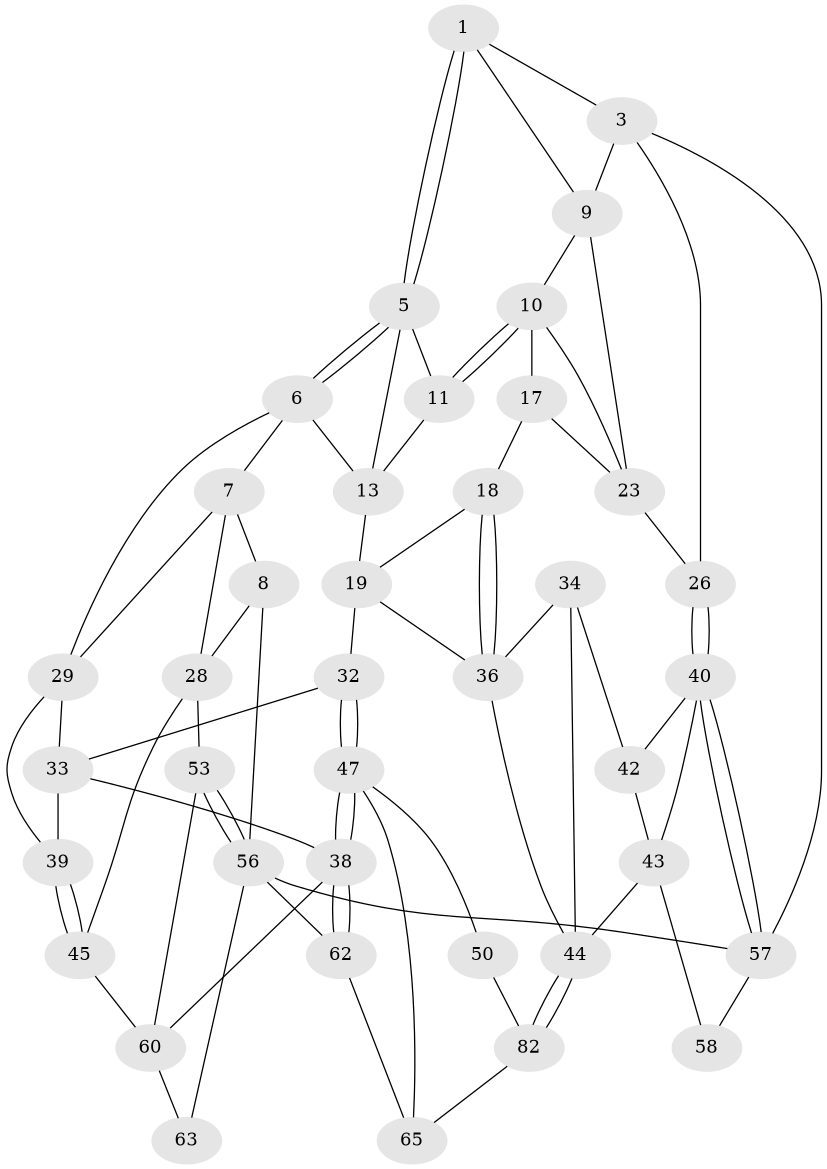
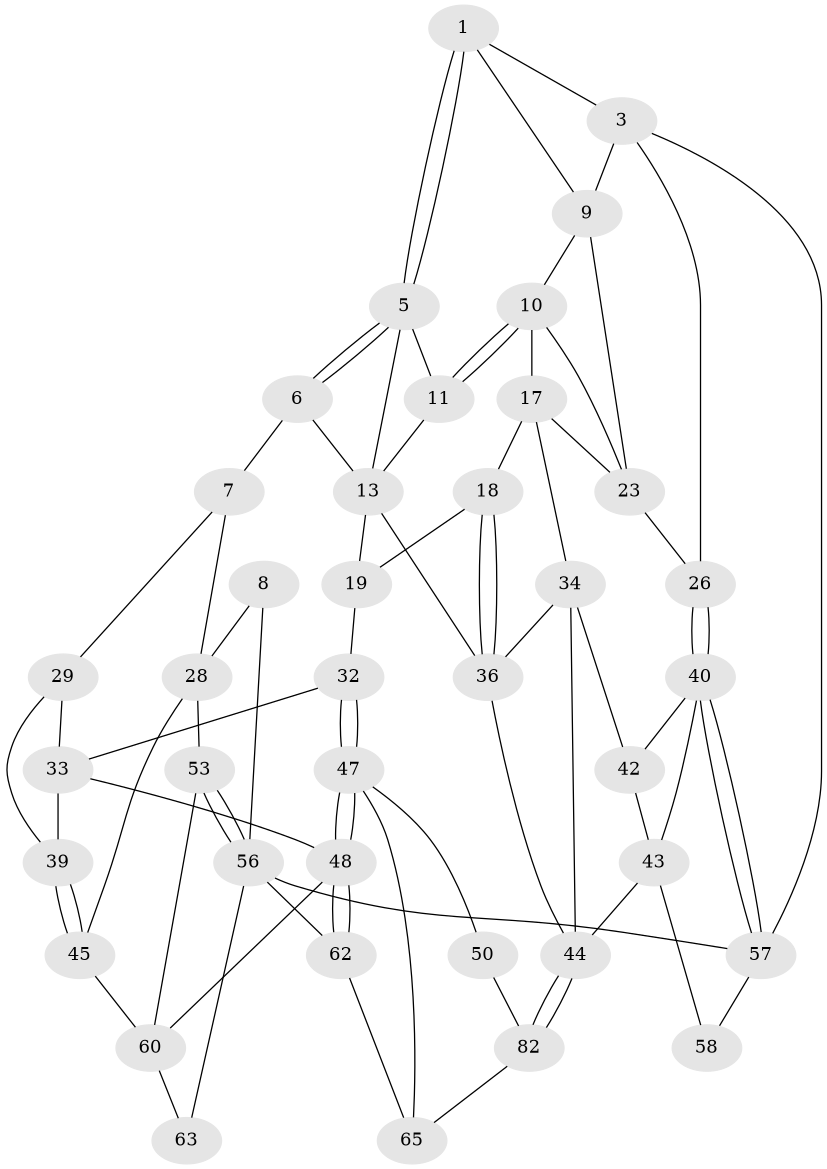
edge "17" -- "34": added
edge "6" -- "29": removed
edge "7" -- "8": removed
edge "19" -- "36": now "13" -- "36"
node "38": label "38" -> "48"
